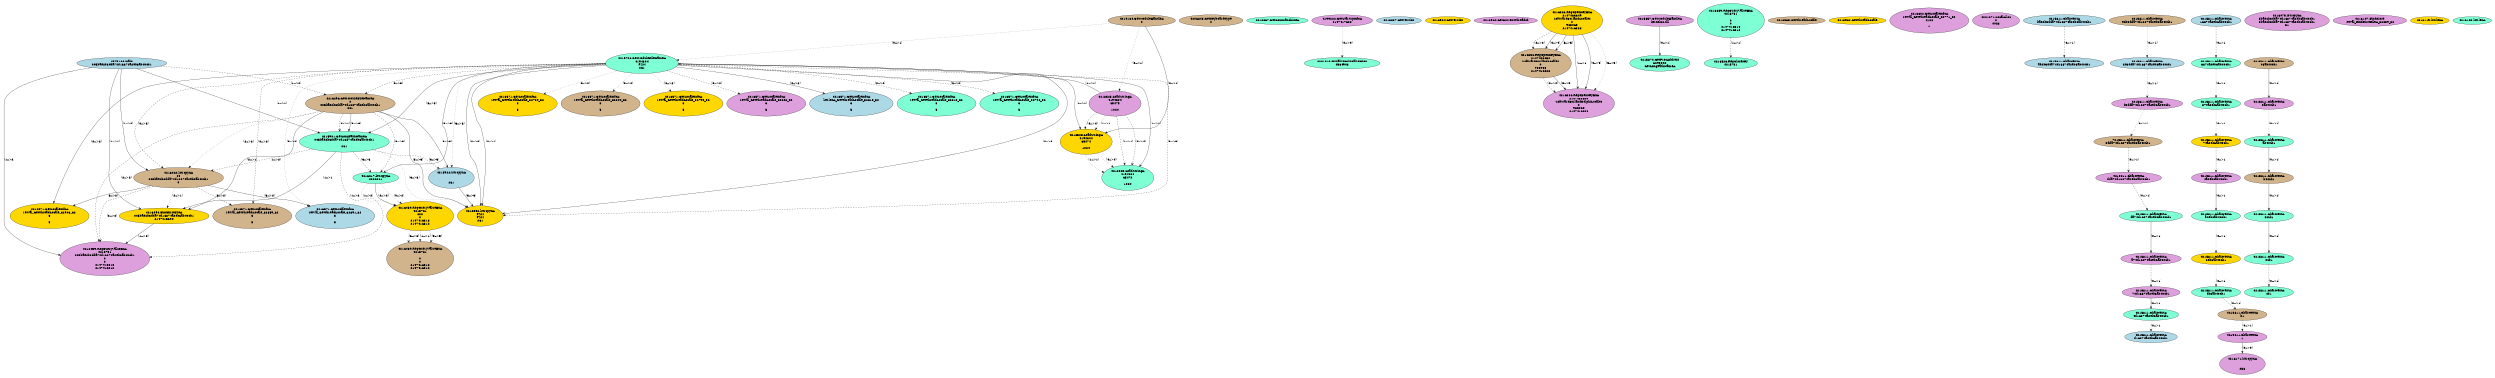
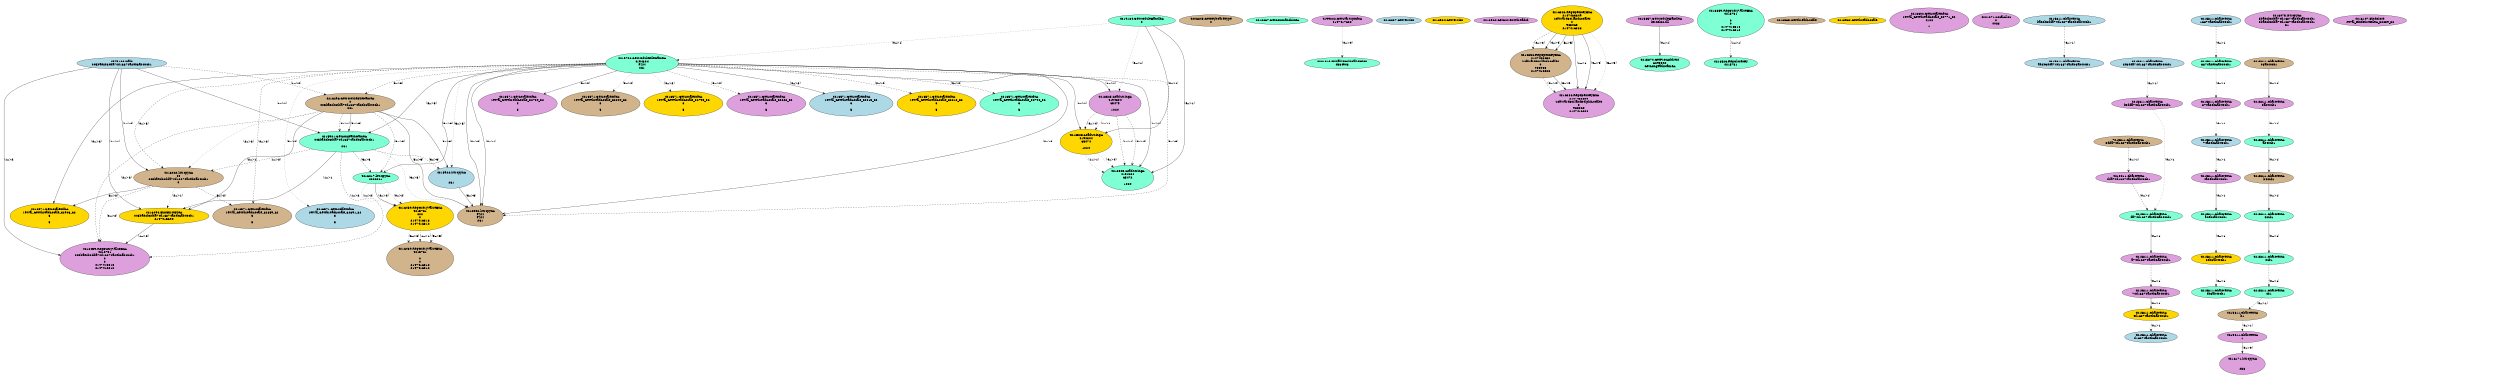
node "4219184.GetModuleHandleA 0": fillcolor tan -> aquamarine
node "4215811.CharNextA e2b3dda74d16874a2eb6ab40cb1": removed
node "4216119.lstrlenA": removed
node "4216183.lstrlenA": removed
edge "4218525.LoadStringA 4194304 65475 1024" -> "4215726.GetModuleFileNameA 4194304 PZM 261": reversed
edge "4215726.GetModuleFileNameA 4194304 PZM 261" -> "4216571.GetLocaleInfoA retval_GetThreadLocale_32789_32 3 5": style dotted -> solid
edge "4219184.GetModuleHandleA 0" -> "4218525.LoadStringA 4194304 65472 1024": added, label "(0-->1)"
node "4216571.GetLocaleInfoA retval_GetThreadLocale_32789_32 3 5": fillcolor gold -> plum
node "4216571.GetLocaleInfoA lstrlenA_GetThreadLocale_32815_32 3 5": label "4216571.GetLocaleInfoA lstrlenA_GetThreadLocale_32815_32 3 5" -> "4216571.GetLocaleInfoA retval_GetThreadLocale_32815_32 3 5"
node "4216571.GetLocaleInfoA retval_GetThreadLocale_32810_32 3 5": fillcolor aquamarine -> gold
node "4215811.CharNextA 874a2eb6ab40cb1": fillcolor aquamarine -> plum
edge "4215811.CharNextA b3dda74d16874a2eb6ab40cb1" -> "7215811.CharNextA 3dda74d16874a2eb6ab40cb1": now "4215811.CharNextA b3dda74d16874a2eb6ab40cb1" -> "4215811.CharNextA da74d16874a2eb6ab40cb1"
node "4215811.CharNextA 74a2eb6ab40cb1": fillcolor gold -> lightblue
edge "4216022.lstrcpynA 00 005bae2b3dda74d16874a2eb6ab40cb1 3" -> "4216571.GetLocaleInfoA retval_GetThreadLocale_32891_32 3 5": removed, label "(3-->2)"
node "4216552.lstrcpynA PZM PZM 261": fillcolor gold -> tan
edge "4215811.CharNextA eb6ab40cb1" -> "4215811.CharNextA b1": now "4215811.CharNextA cb1" -> "4215811.CharNextA b1"
node "4215811.CharNextA 4d16874a2eb6ab40cb1": fillcolor aquamarine -> gold
